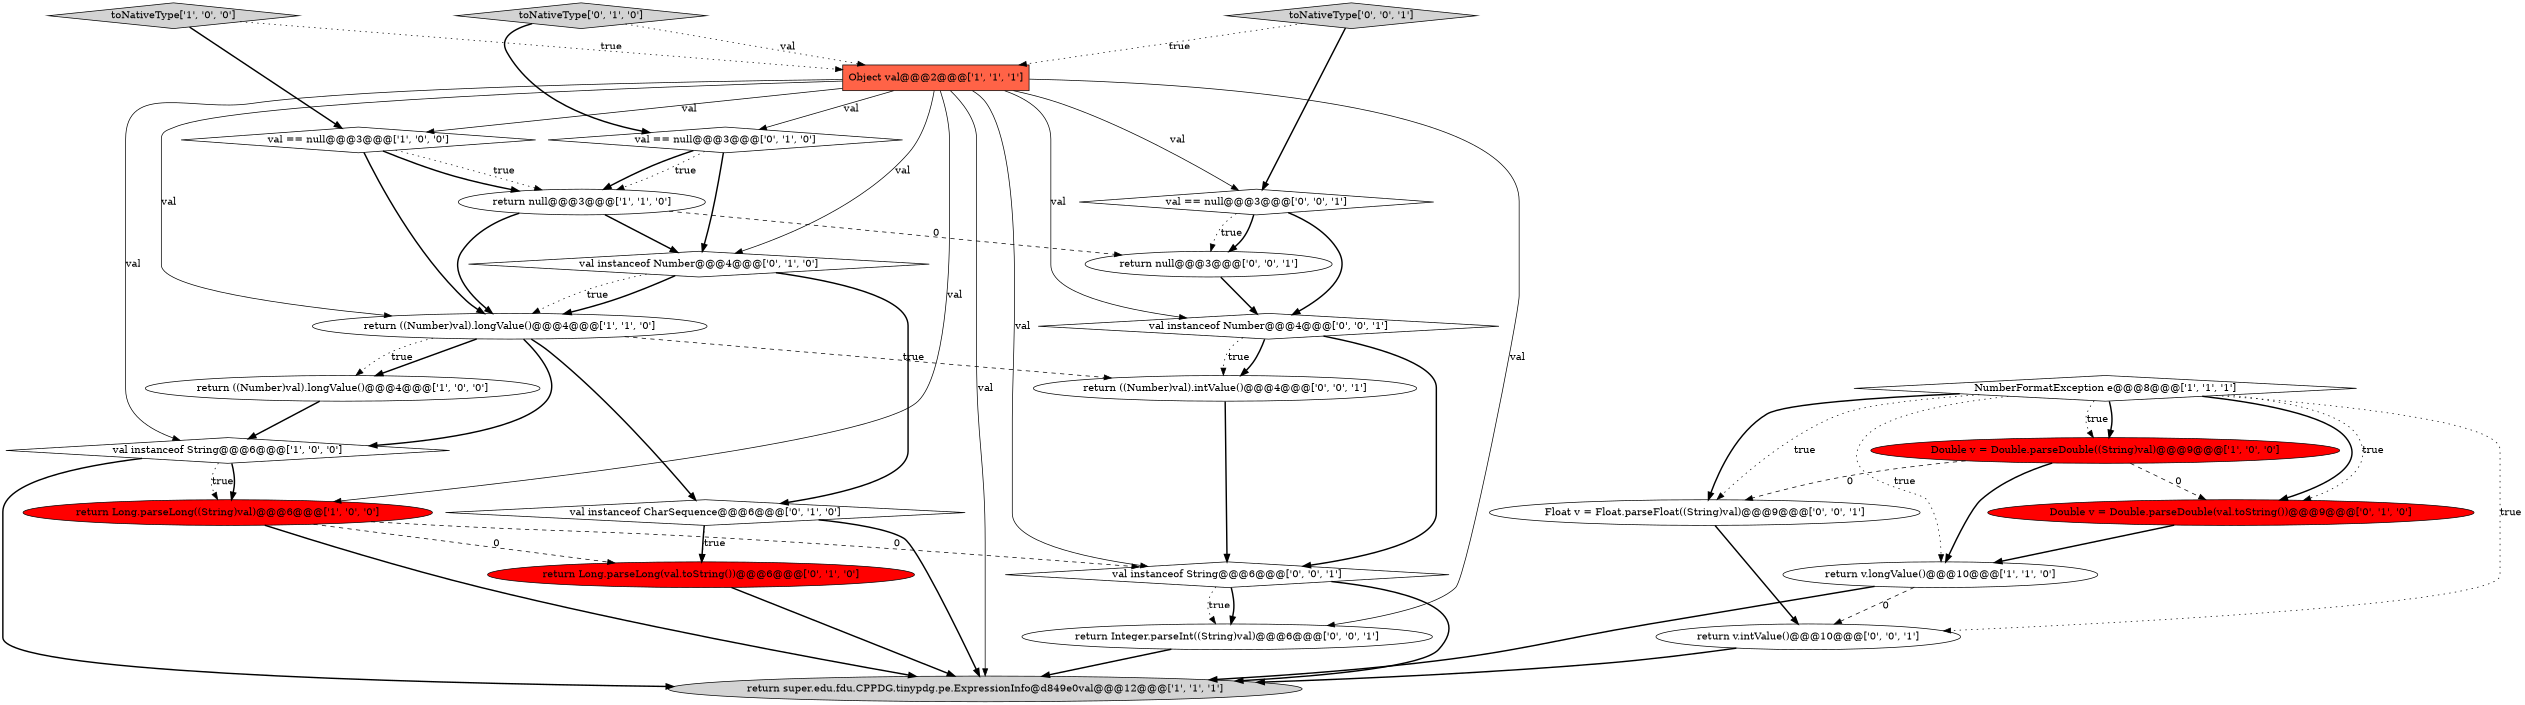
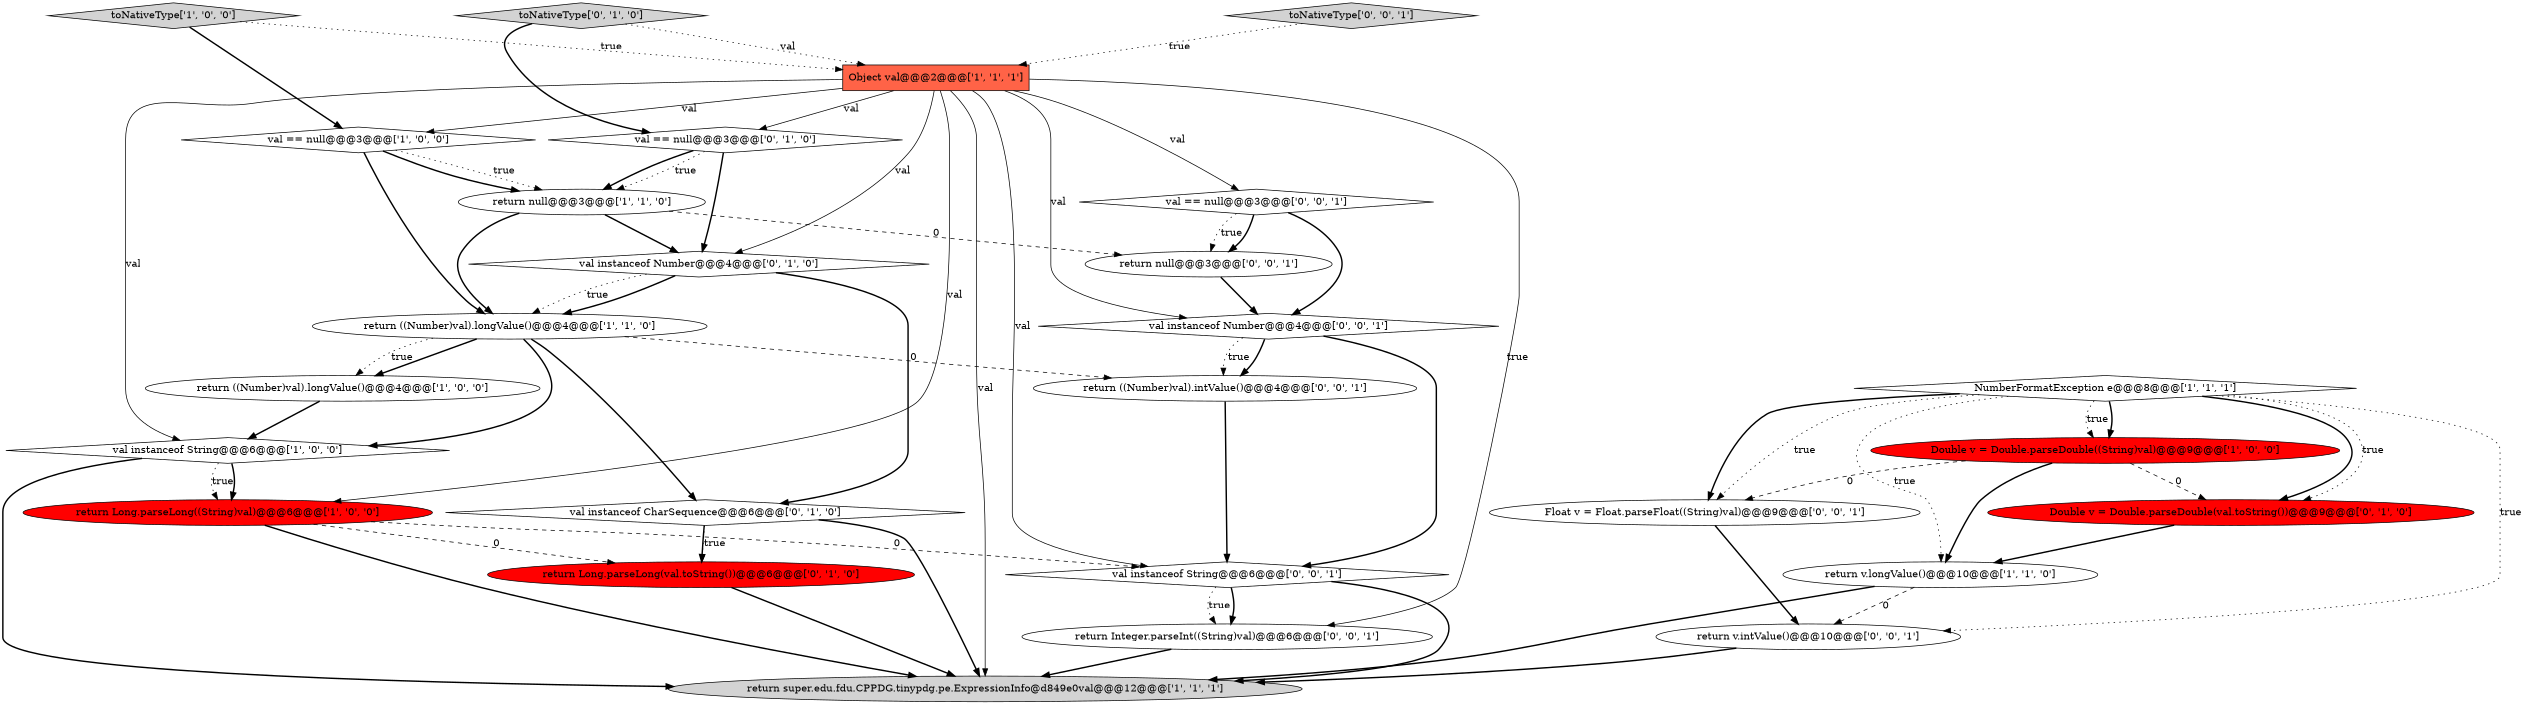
edge "toNativeType['0', '0', '1']" -> "val == null@@@3@@@['0', '0', '1']": removed
edge "Object val@@@2@@@['1', '1', '1']" -> "return ((Number)val).longValue()@@@4@@@['1', '1', '0']": removed, label "val"
edge "return ((Number)val).longValue()@@@4@@@['1', '1', '0']" -> "return ((Number)val).intValue()@@@4@@@['0', '0', '1']": label "true" -> "0"
edge "Object val@@@2@@@['1', '1', '1']" -> "return Integer.parseInt((String)val)@@@6@@@['0', '0', '1']": label "val" -> "true"
